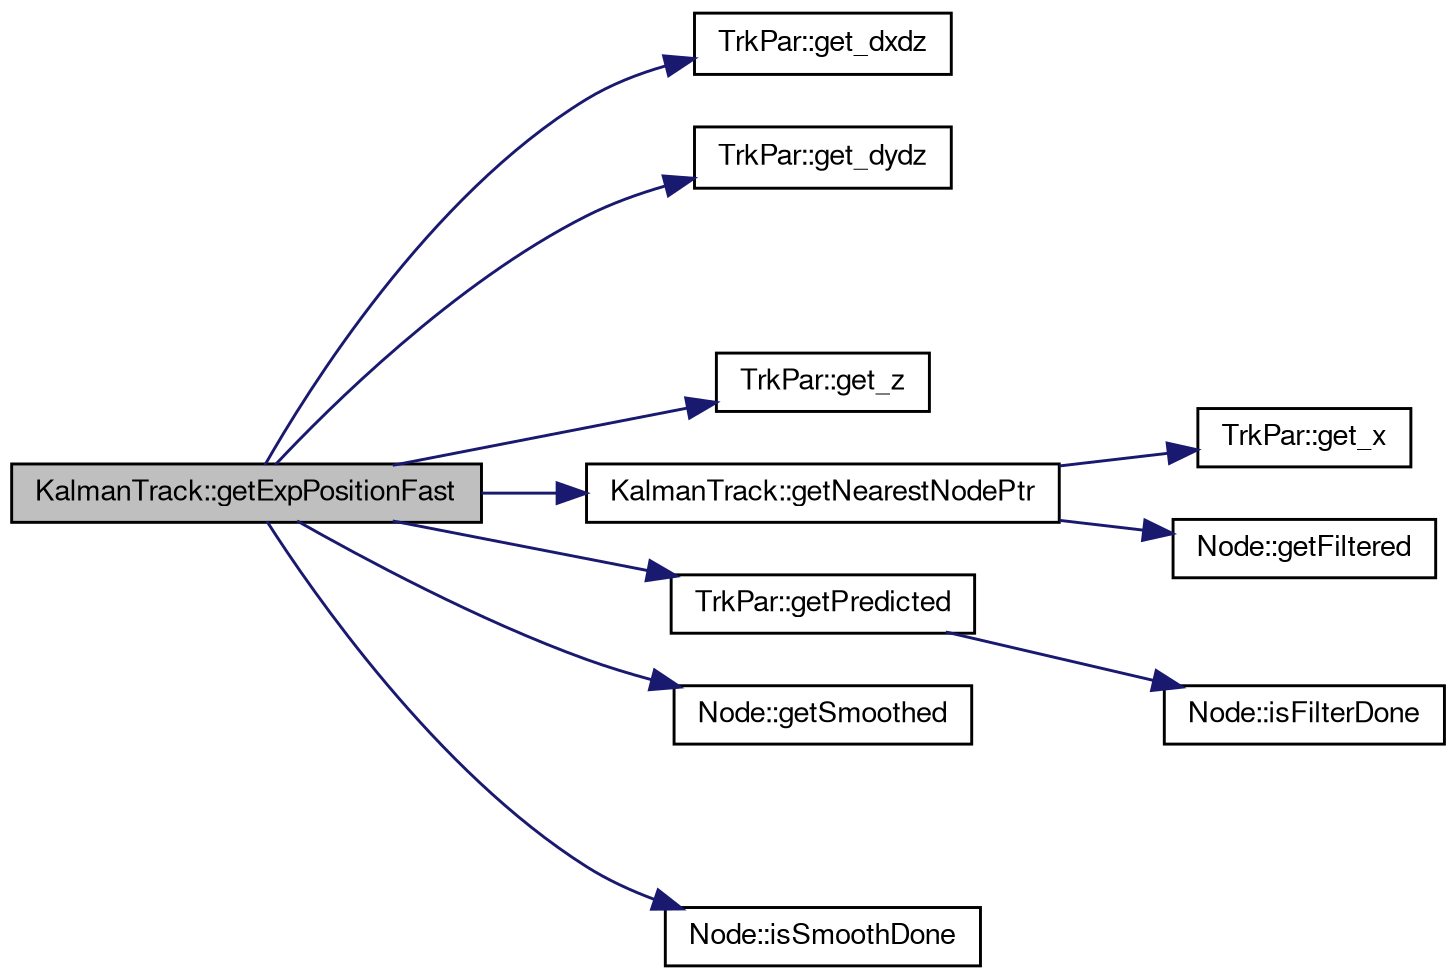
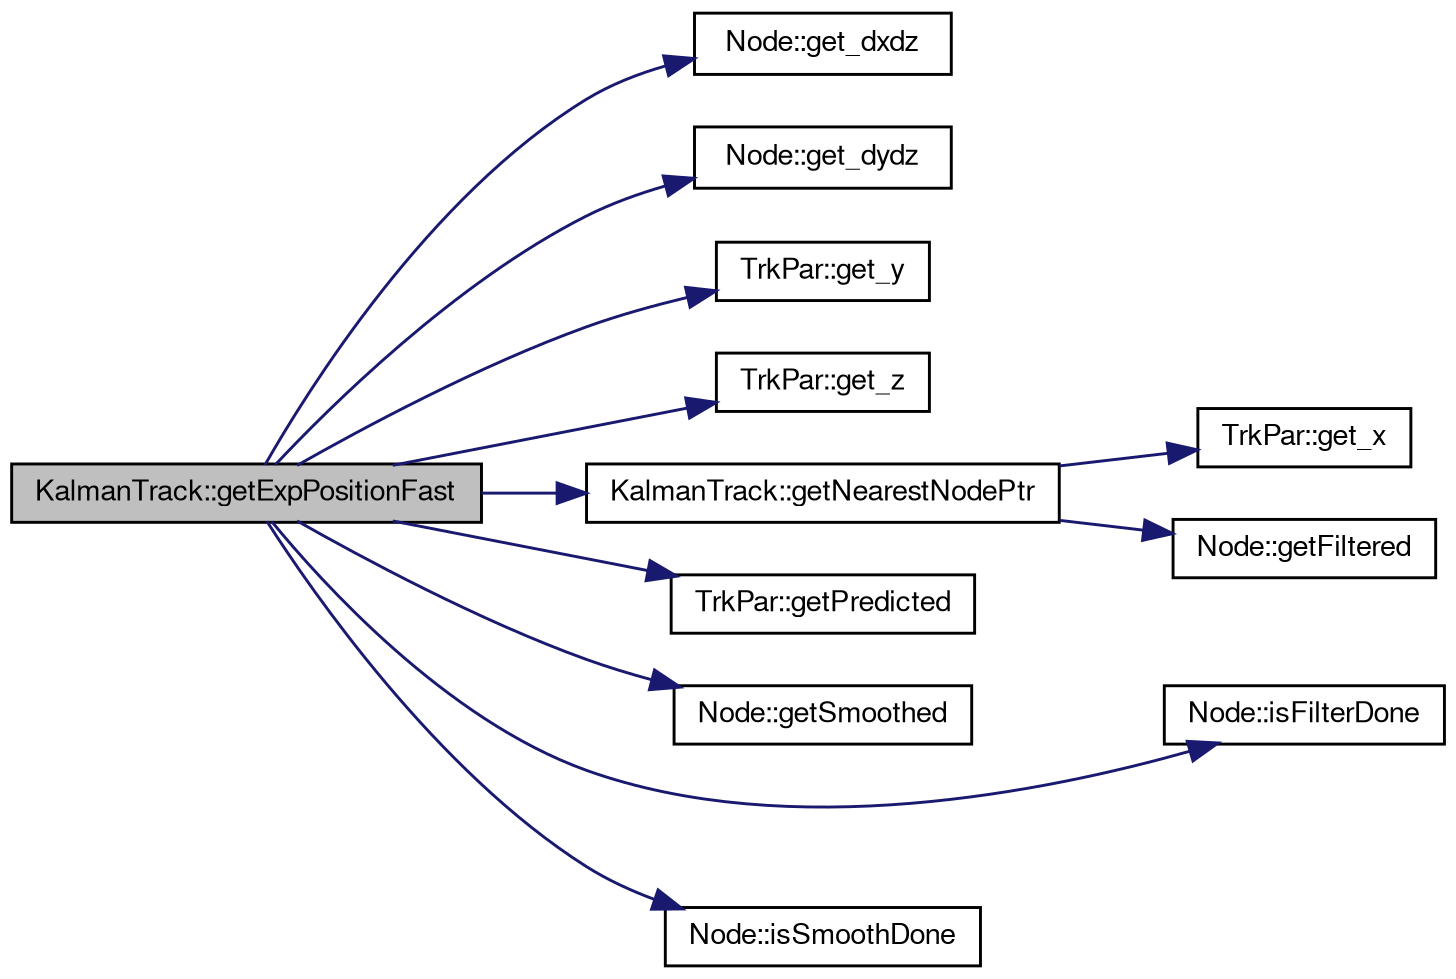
node "TrkPar::get_dxdz": label "TrkPar::get_dxdz" -> "Node::get_dxdz"
node "TrkPar::get_dydz": label "TrkPar::get_dydz" -> "Node::get_dydz"
node "TrkPar::get_y": added
edge "TrkPar::getPredicted" -> "Node::isFilterDone": now "KalmanTrack::getExpPositionFast" -> "Node::isFilterDone"
